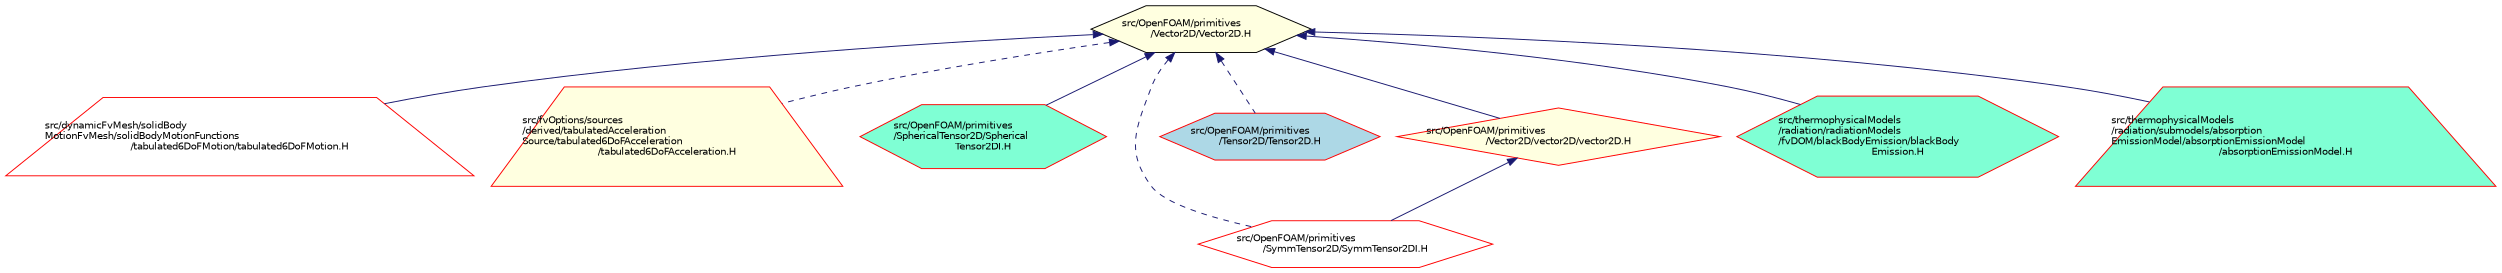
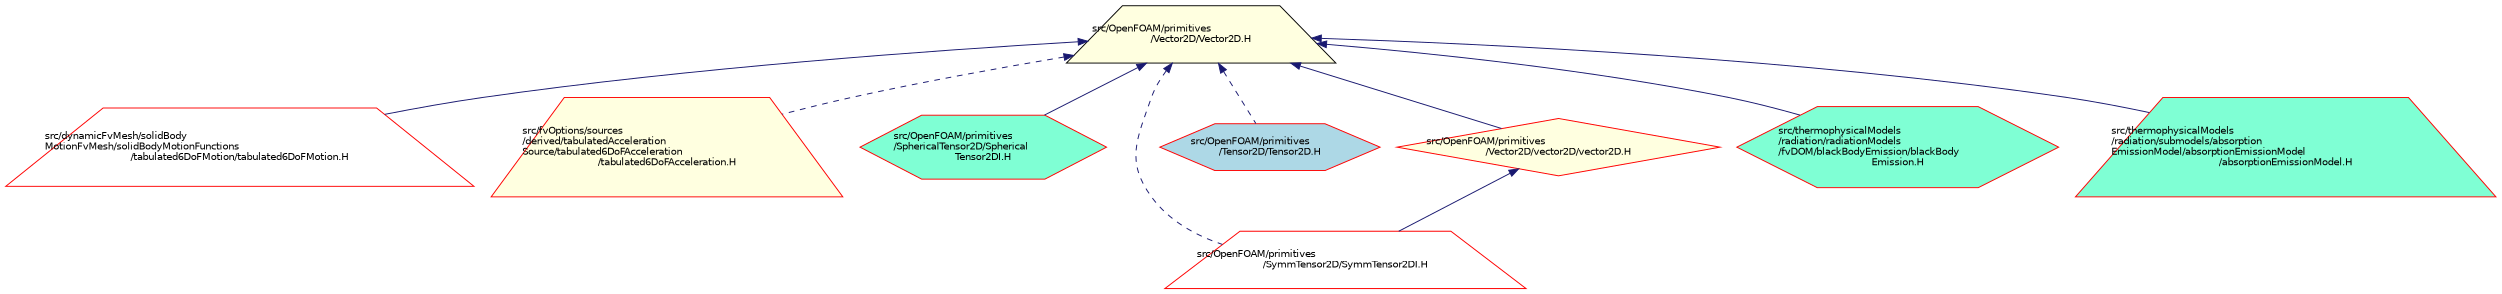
node "src/OpenFOAM/primitives /Vector2D/Vector2D.H": shape hexagon -> trapezium
node "src/OpenFOAM/primitives /SymmTensor2D/SymmTensor2DI.H": shape hexagon -> trapezium
